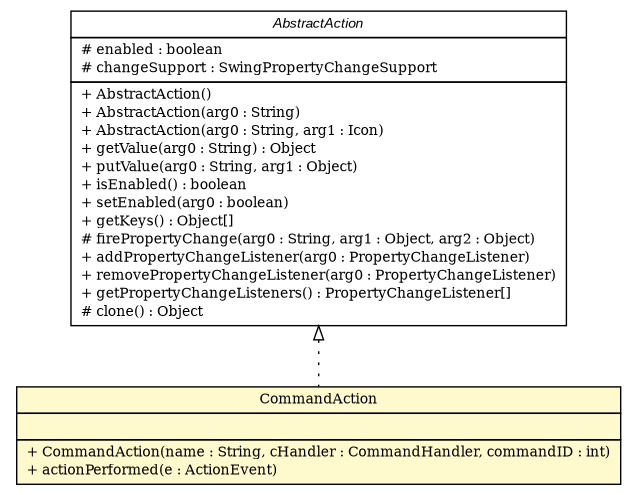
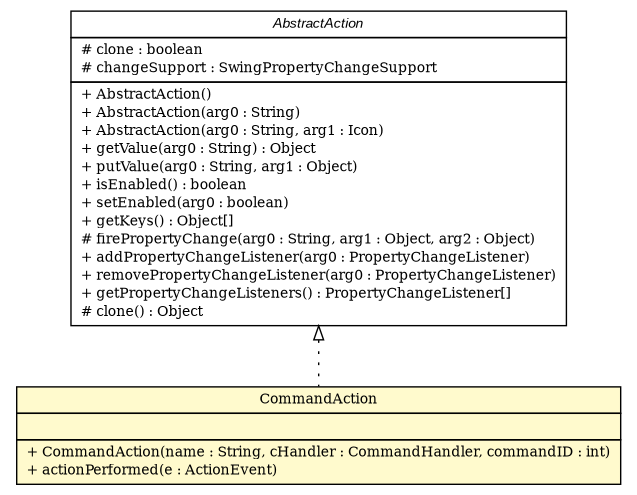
node "AbstractAction": text "# enabled : boolean" -> "# clone : boolean"
